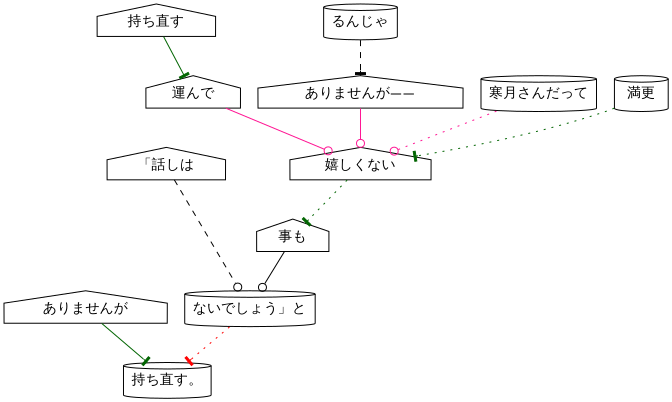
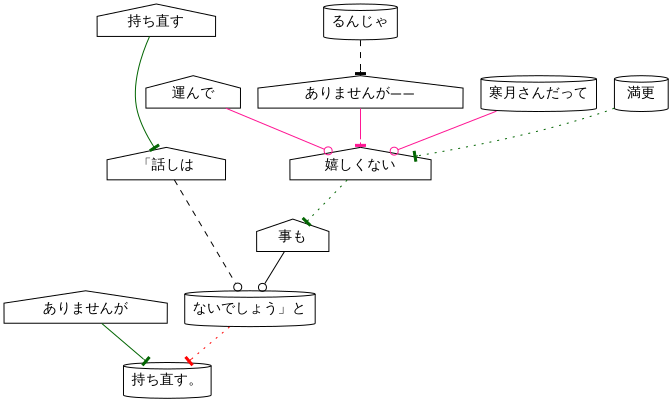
edge "持ち直す" -> "運んで": now "持ち直す" -> "「話しは"
edge "ありませんが——" -> "嬉しくない": arrowhead odot -> tee
edge "寒月さんだって" -> "嬉しくない": style dotted -> solid
